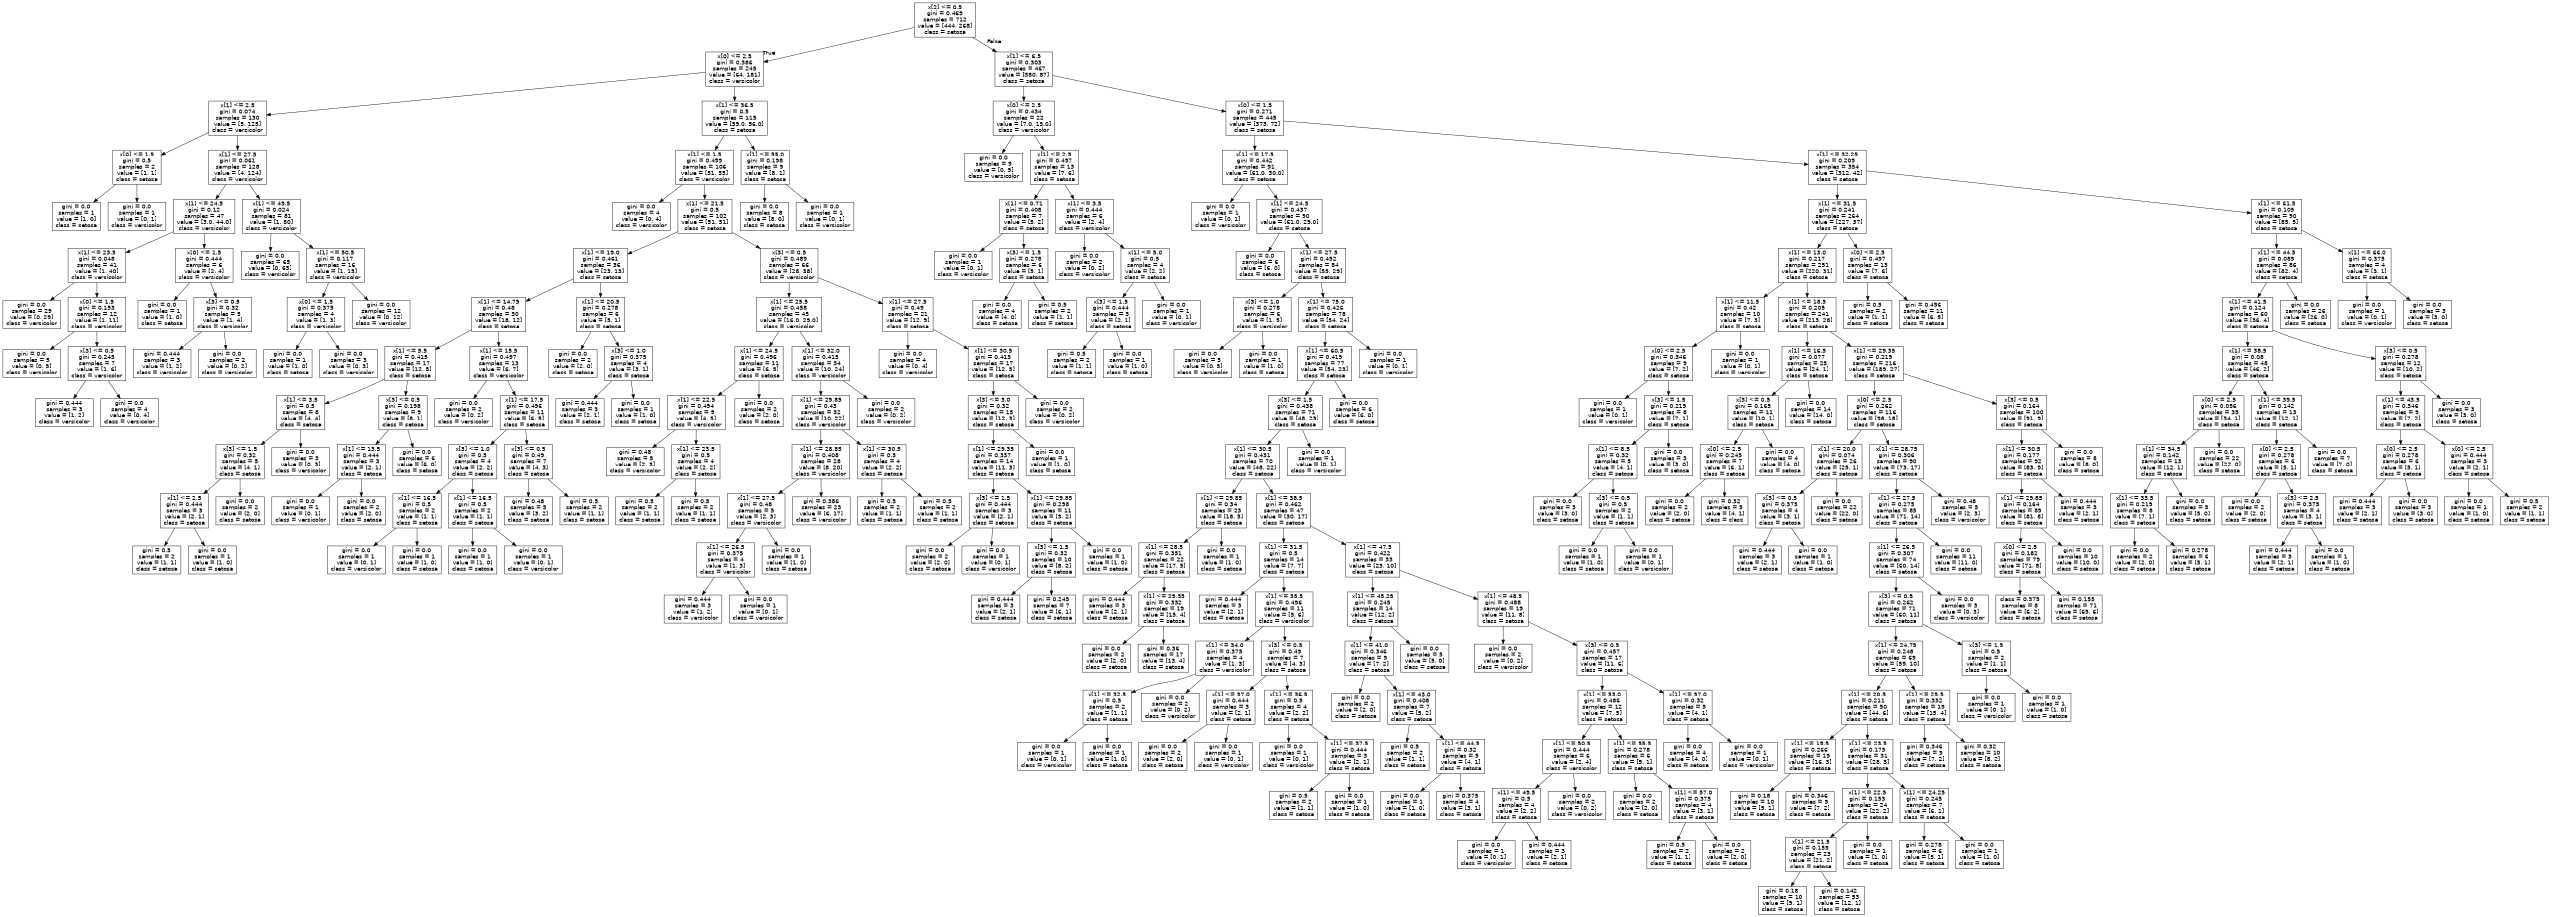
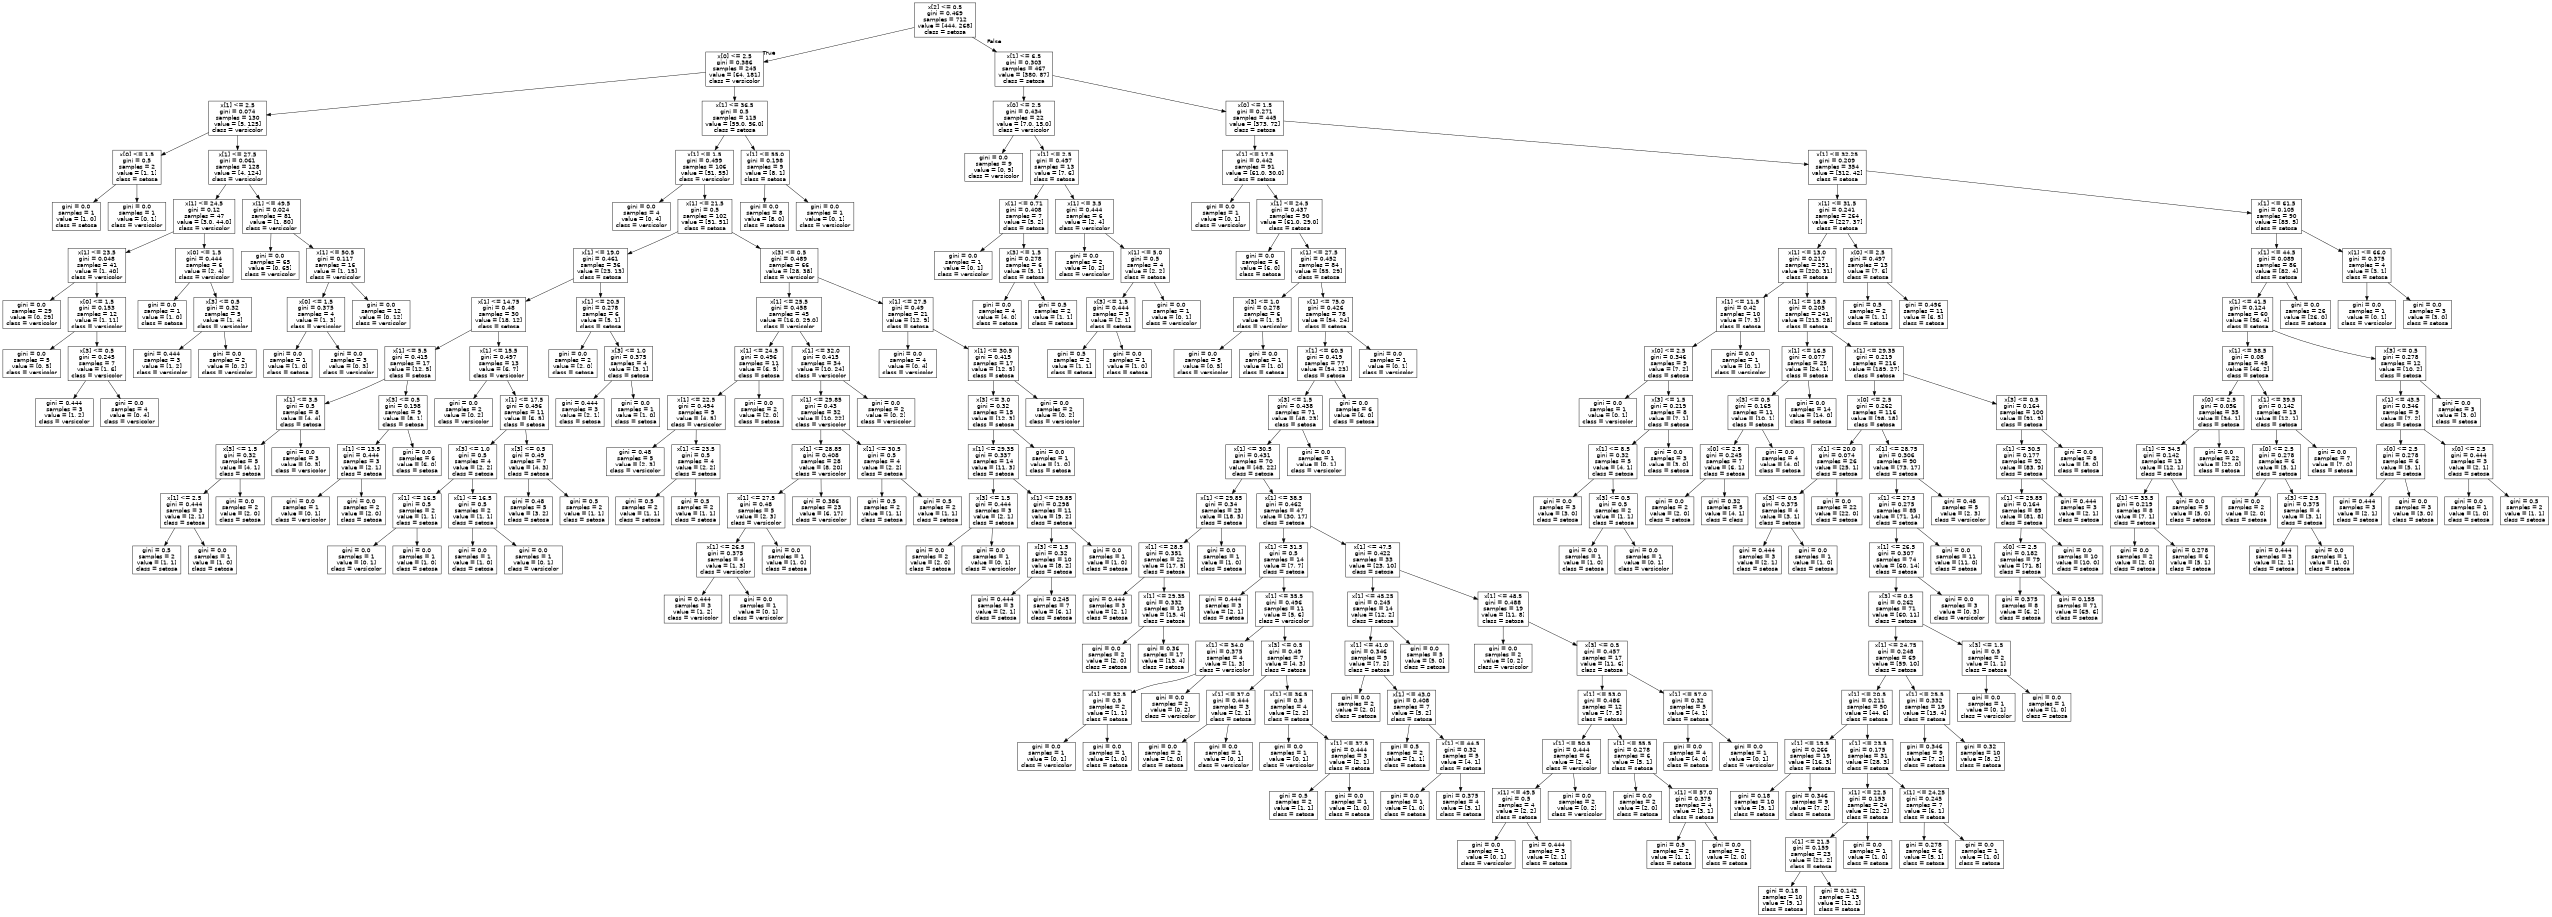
node "class = 0.375 samples = 8 value = [6, 2] class = setosa": label "class = 0.375 samples = 8 value = [6, 2] class = setosa" -> "gini = 0.375 samples = 8 value = [6, 2] class = setosa"
node "gini = 0.142 samples = 53 value = [12, 1] class = setosa": label "gini = 0.142 samples = 53 value = [12, 1] class = setosa" -> "gini = 0.142 samples = 13 value = [12, 1] class = setosa"
